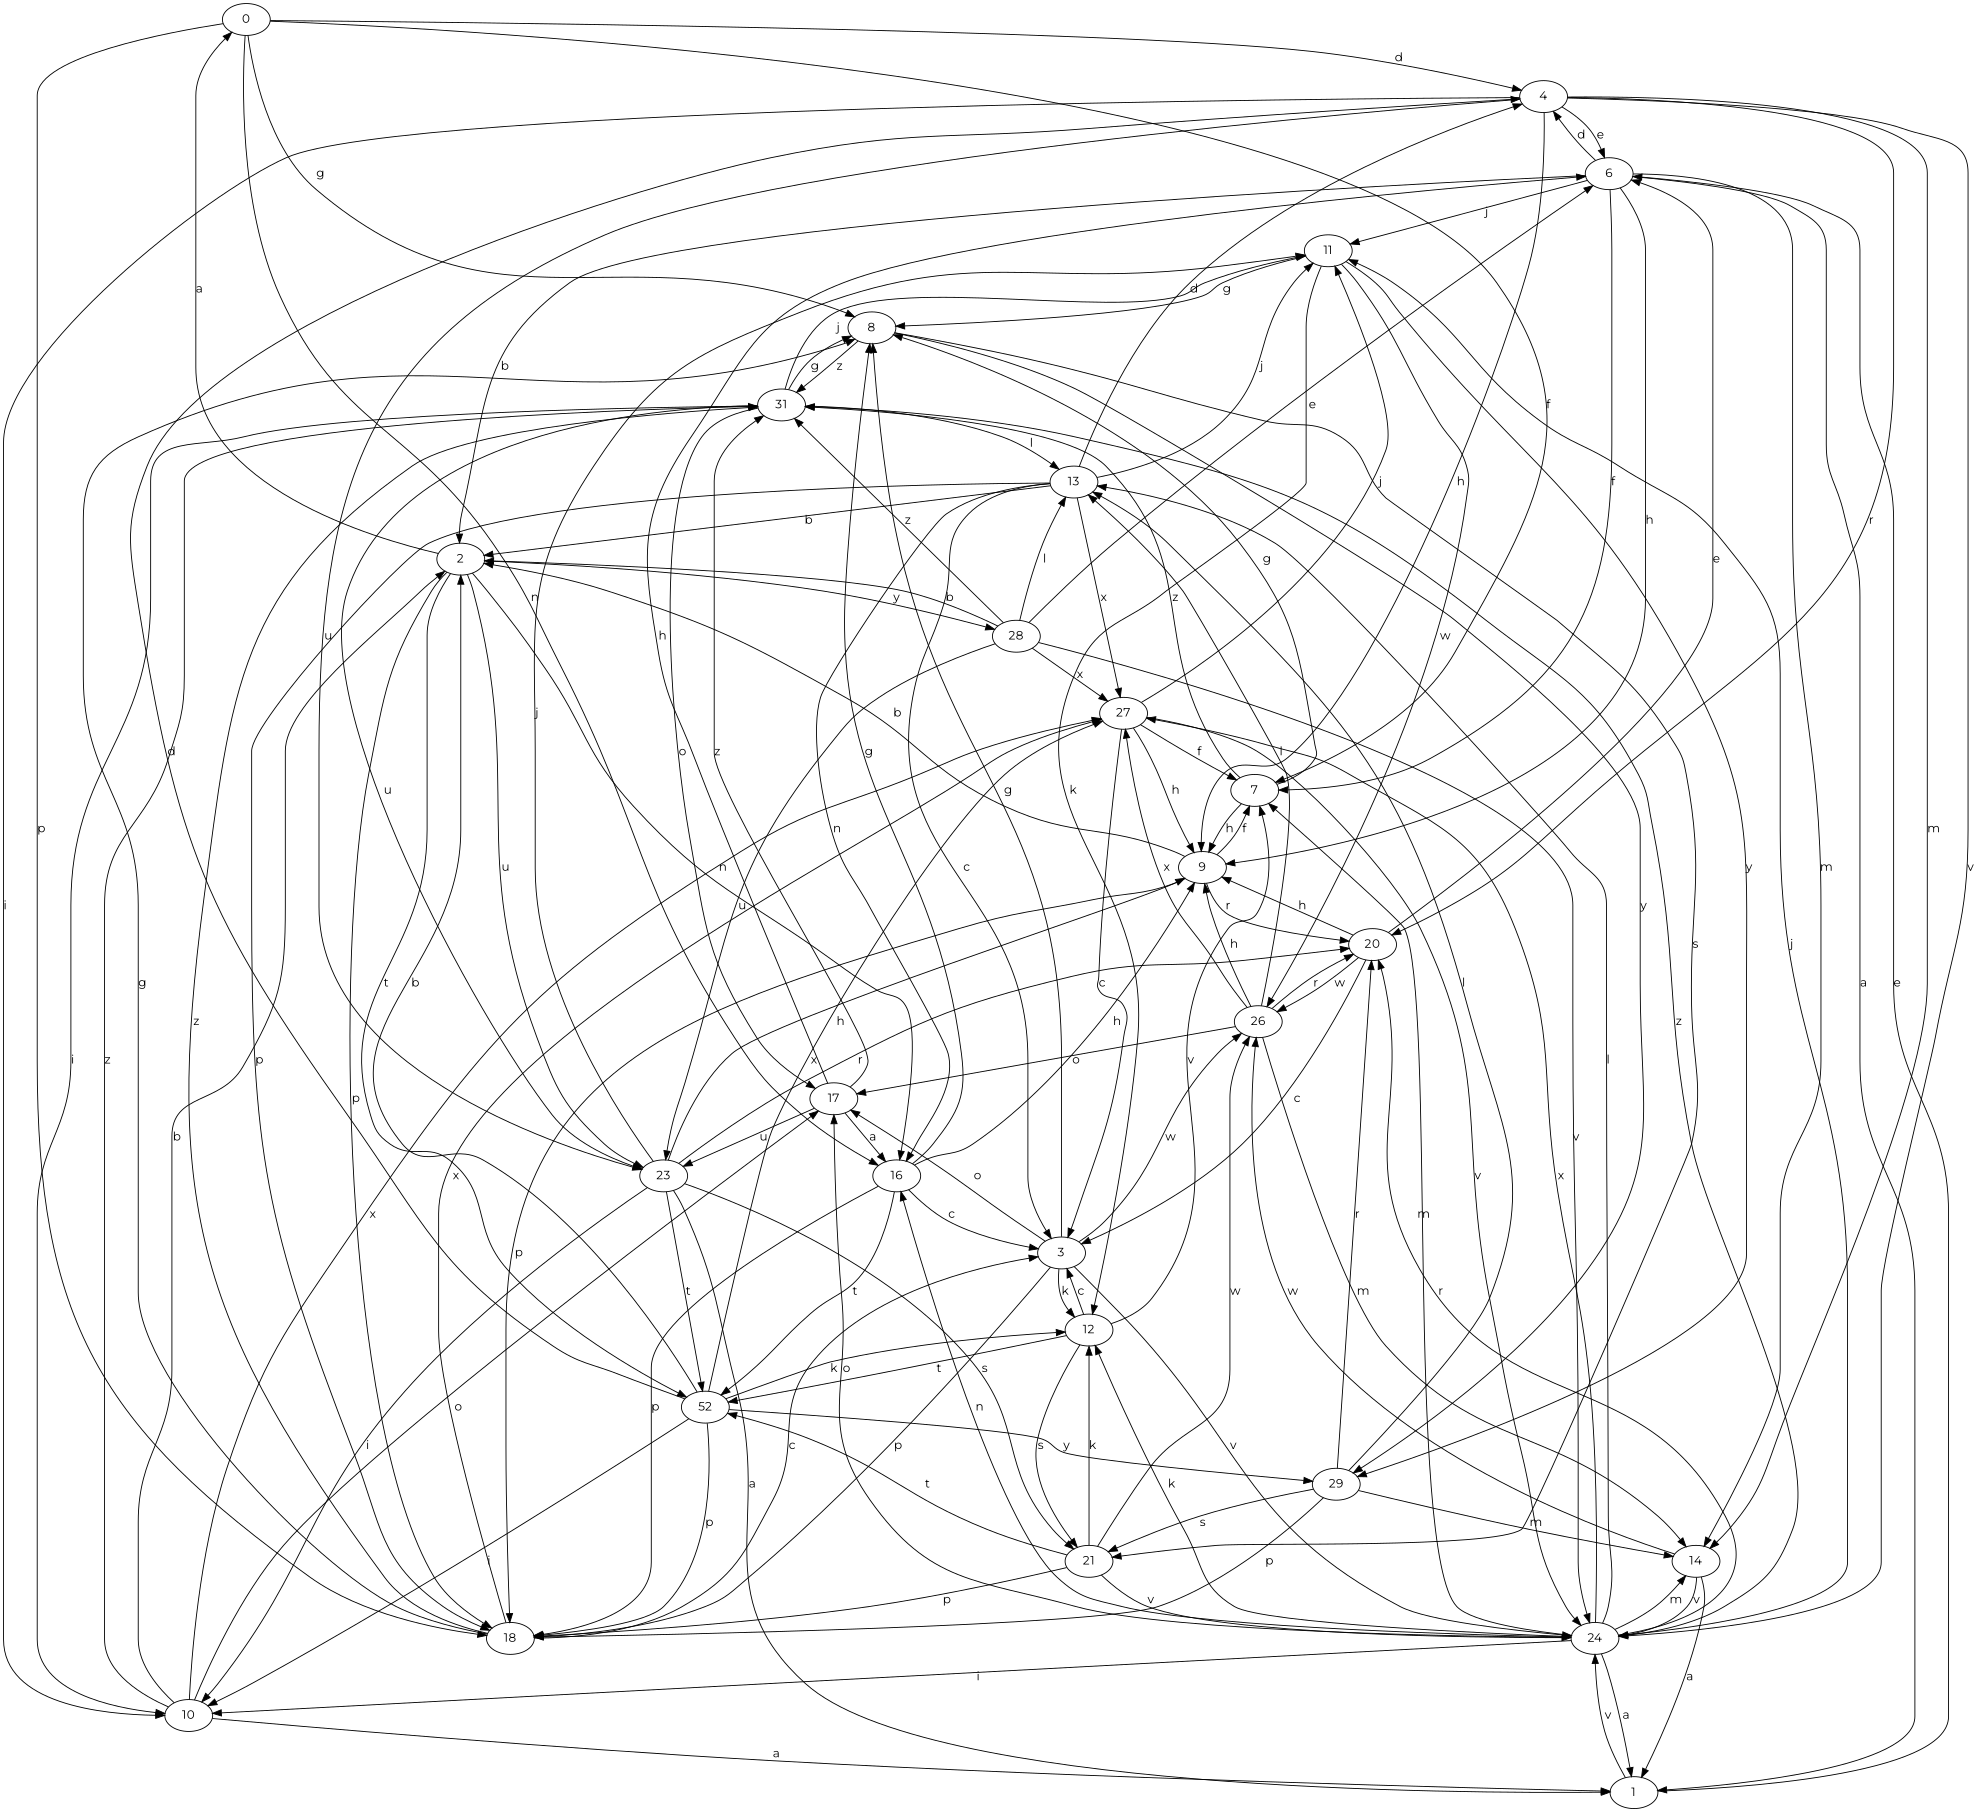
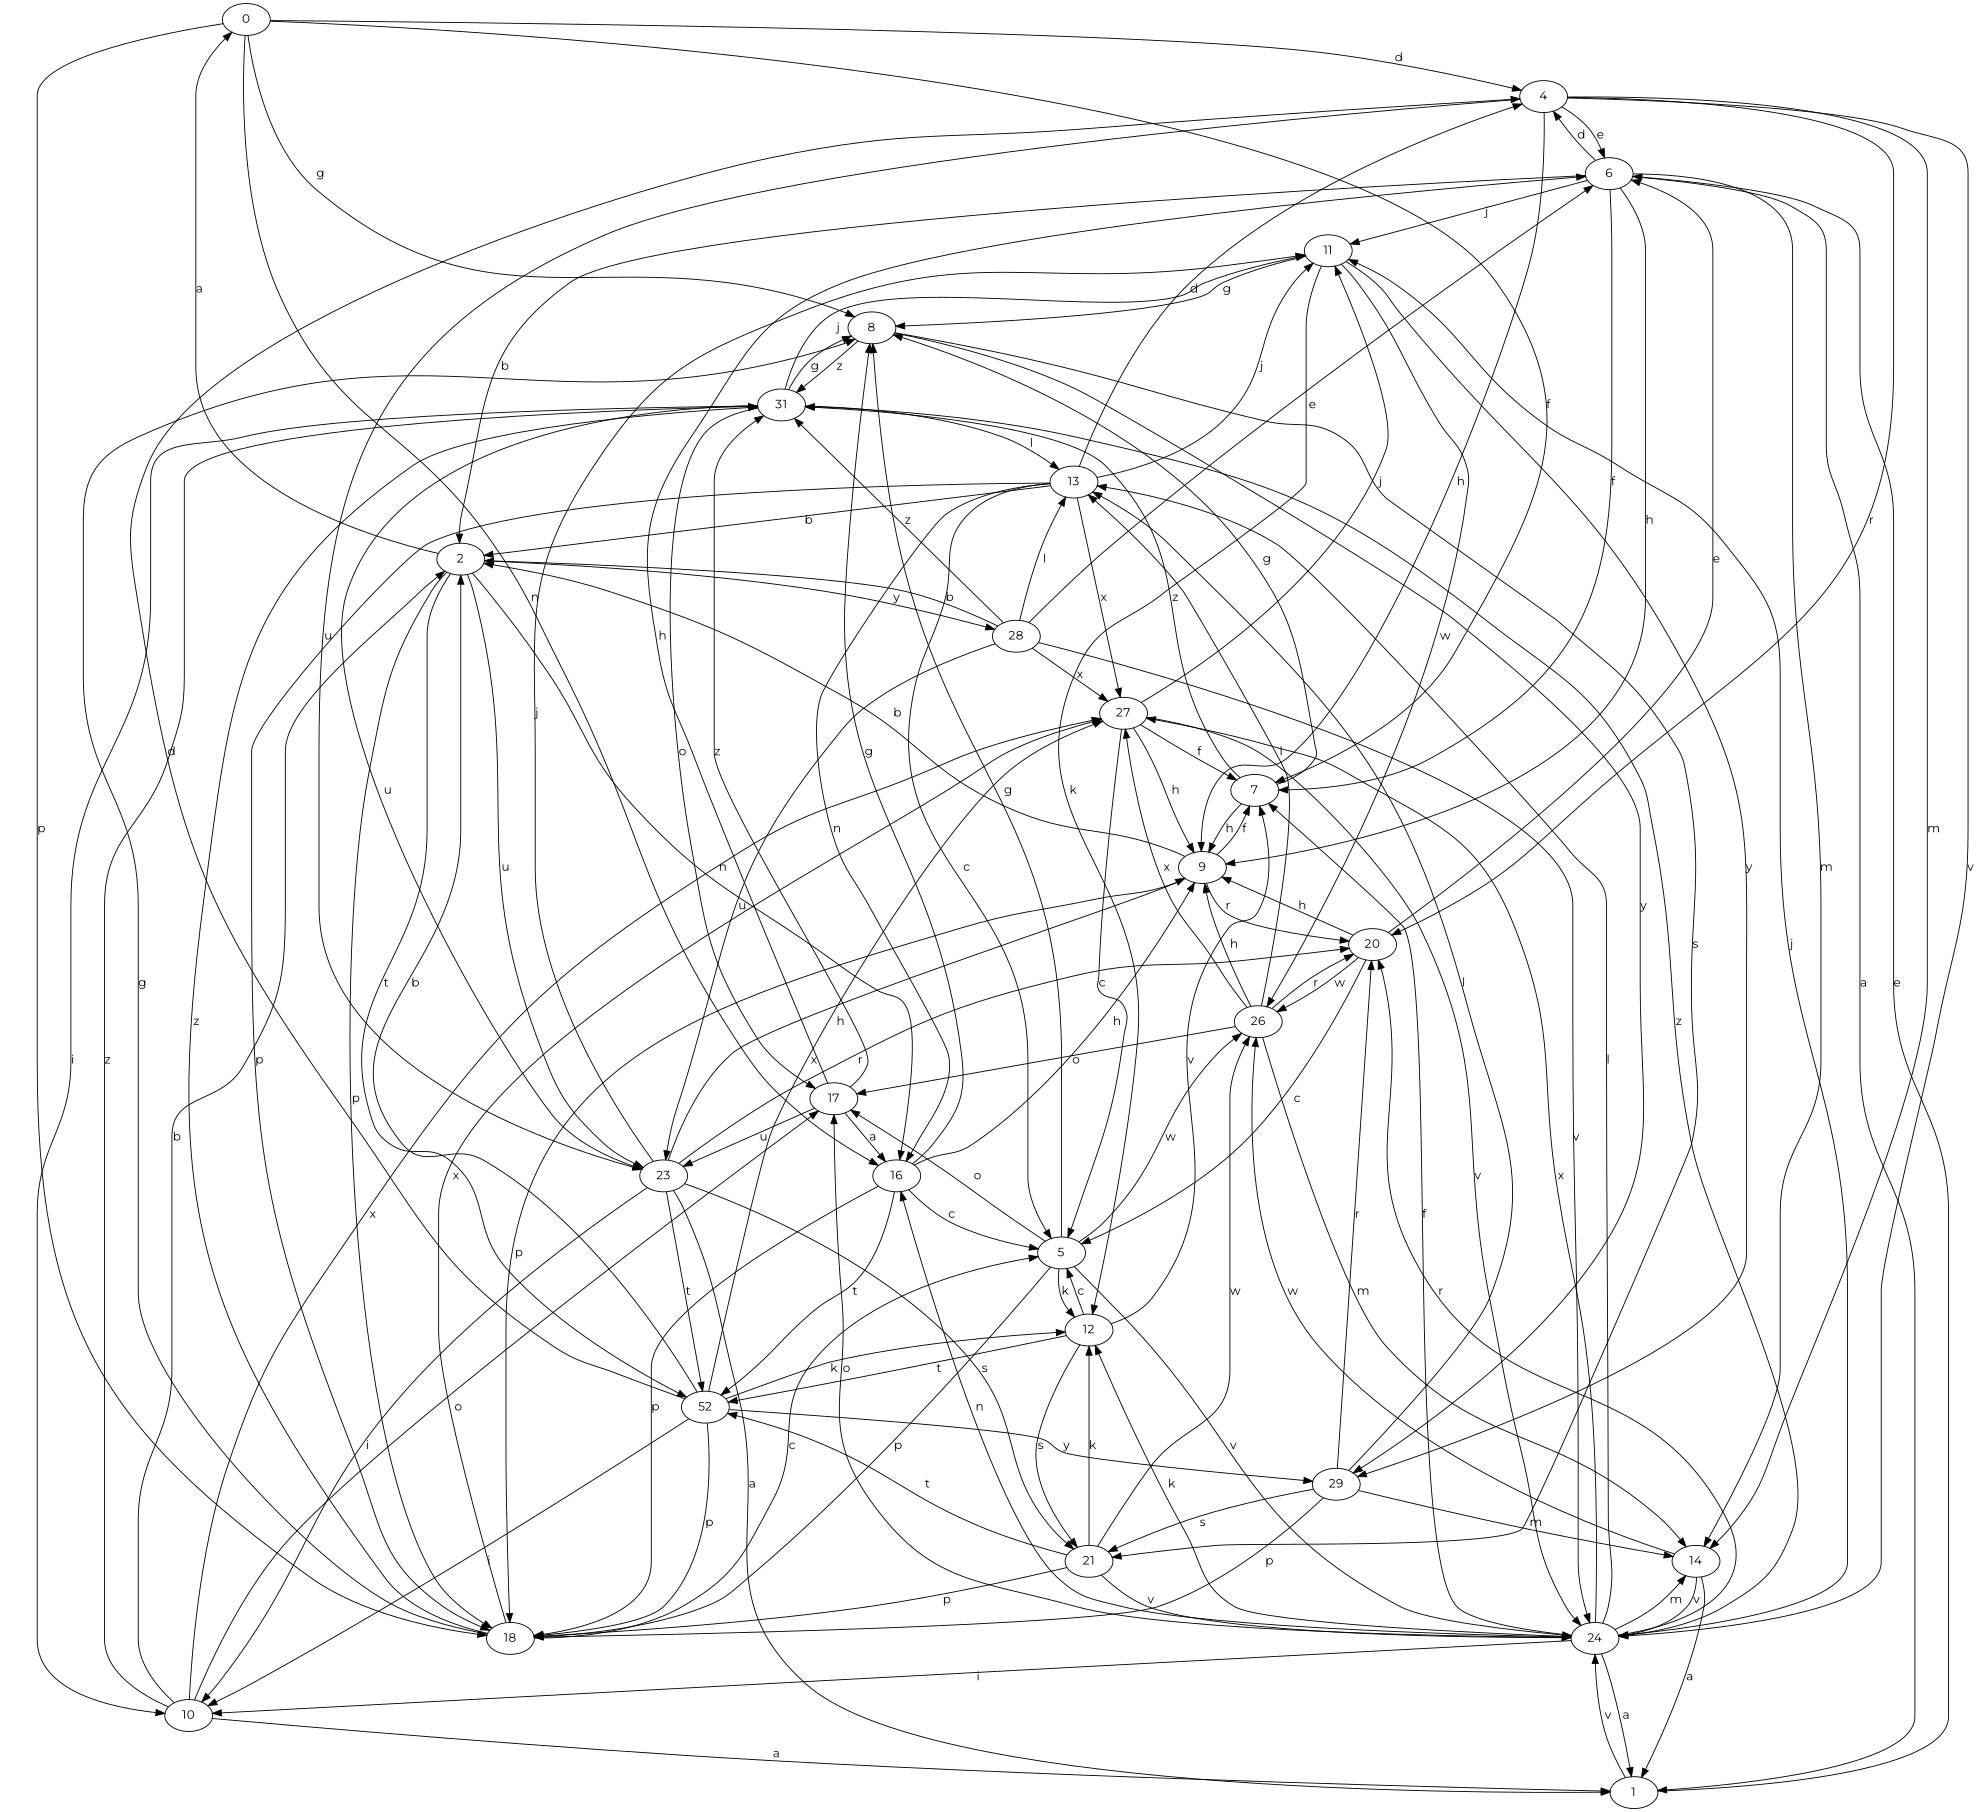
edge "4" -> "10": removed, label "i"
edge "24" -> "7": label "m" -> "f"
node "3": label "3" -> "5"
